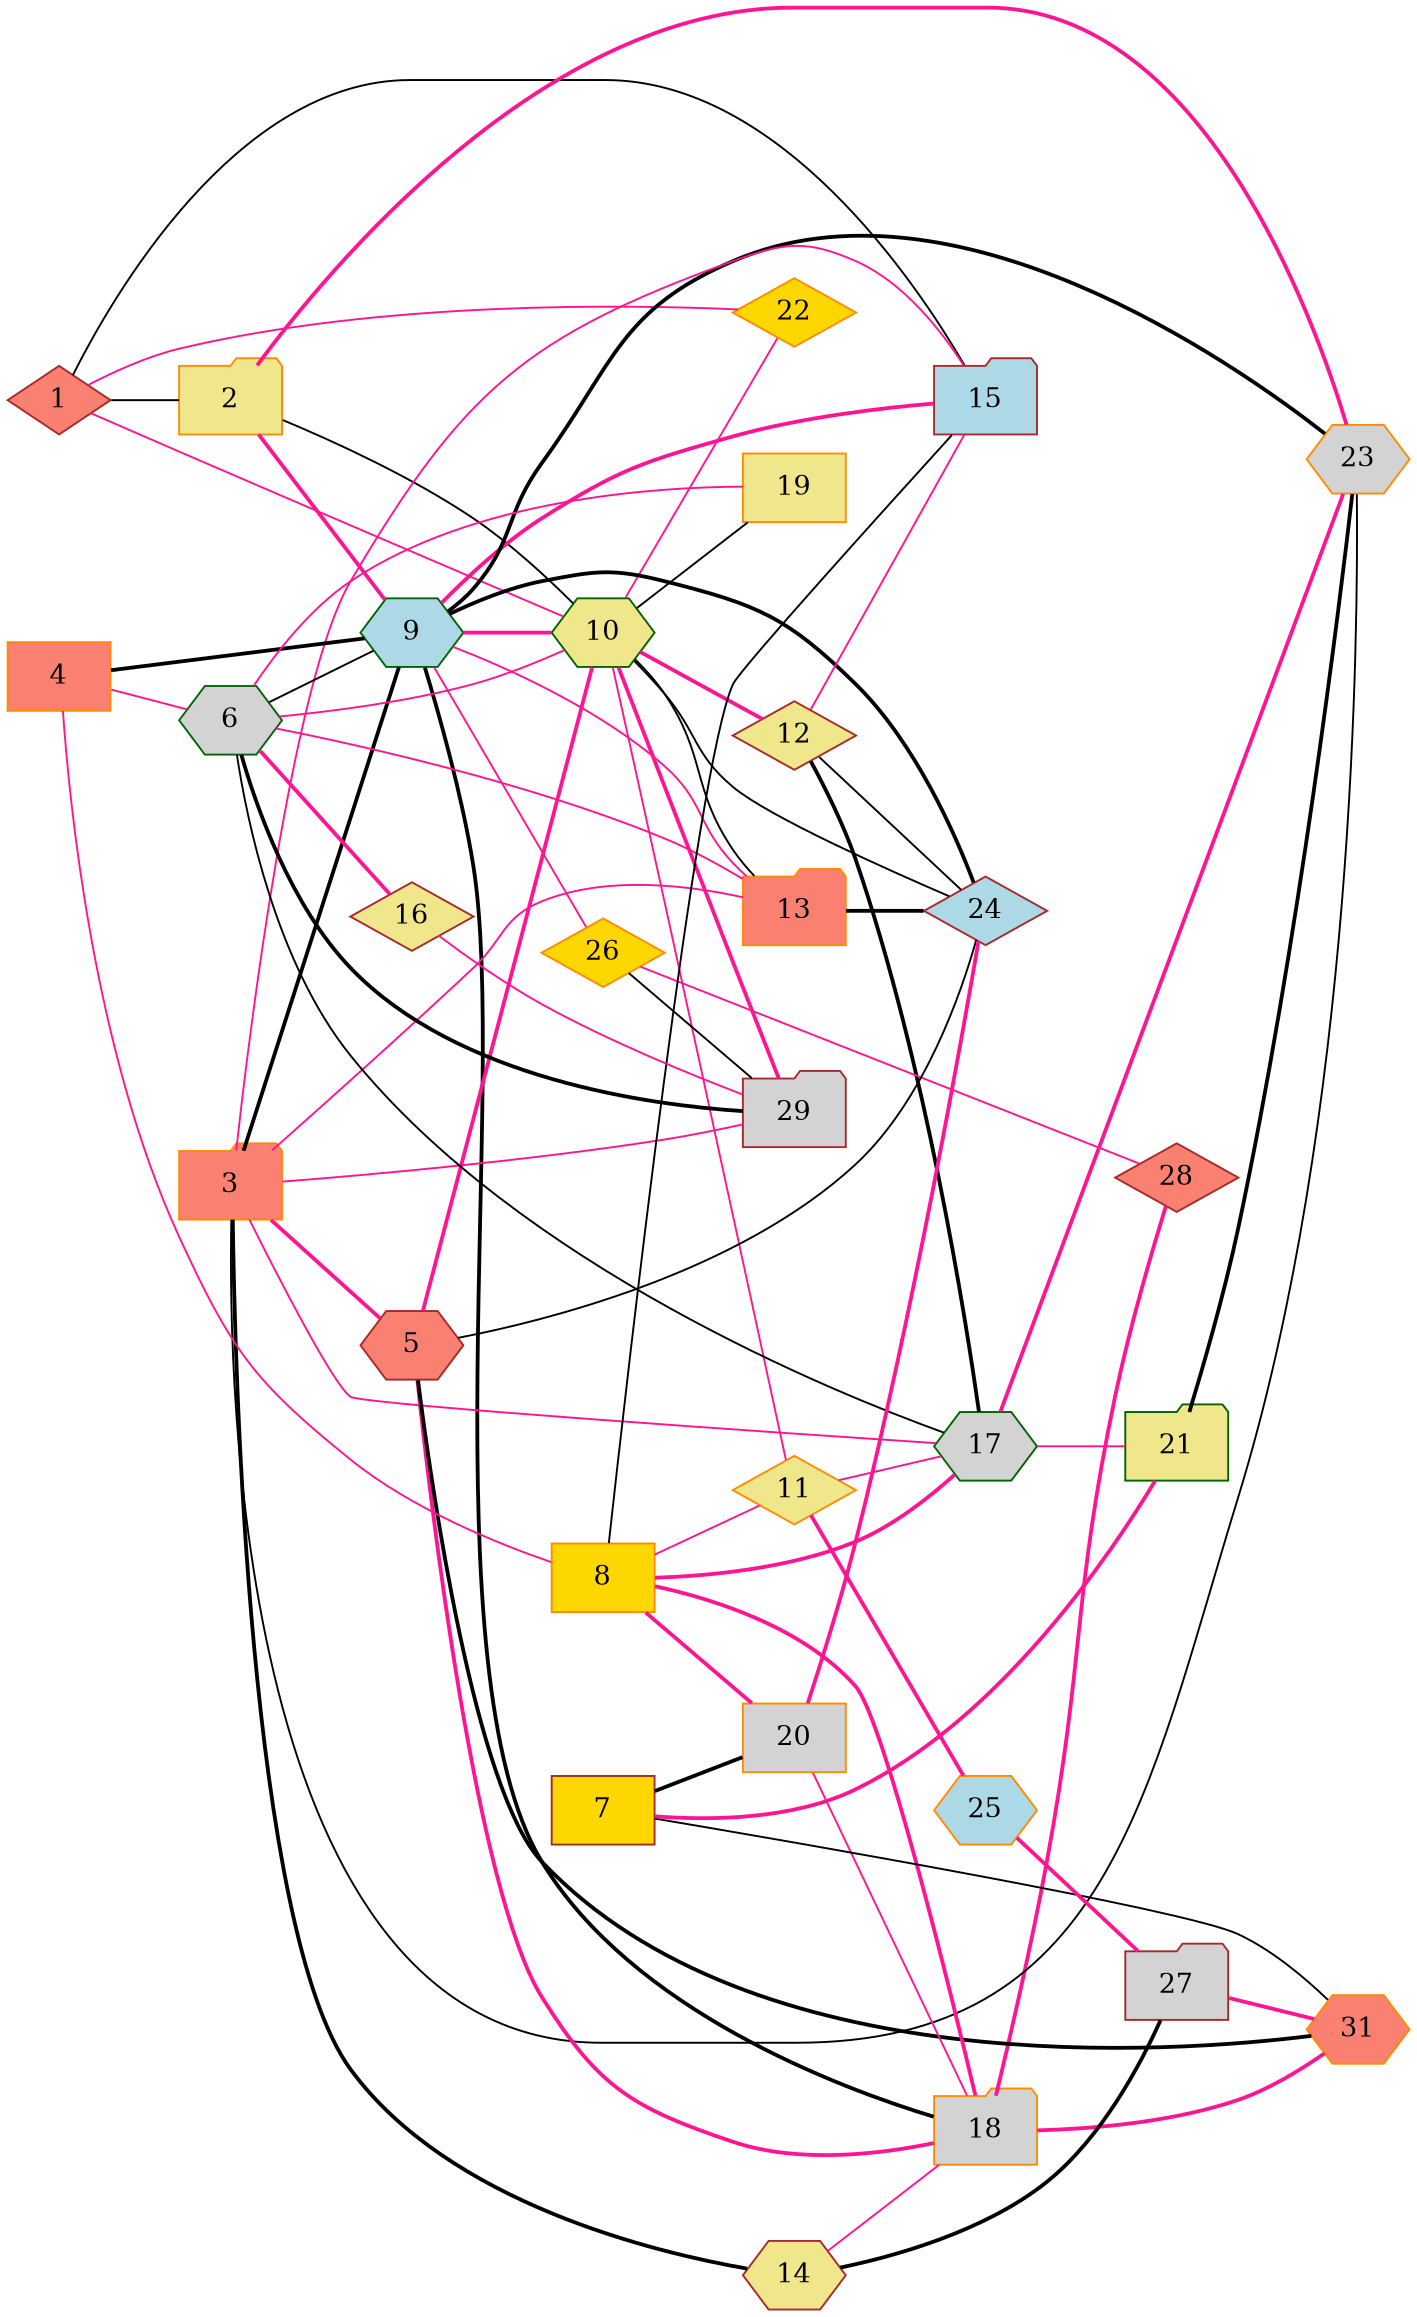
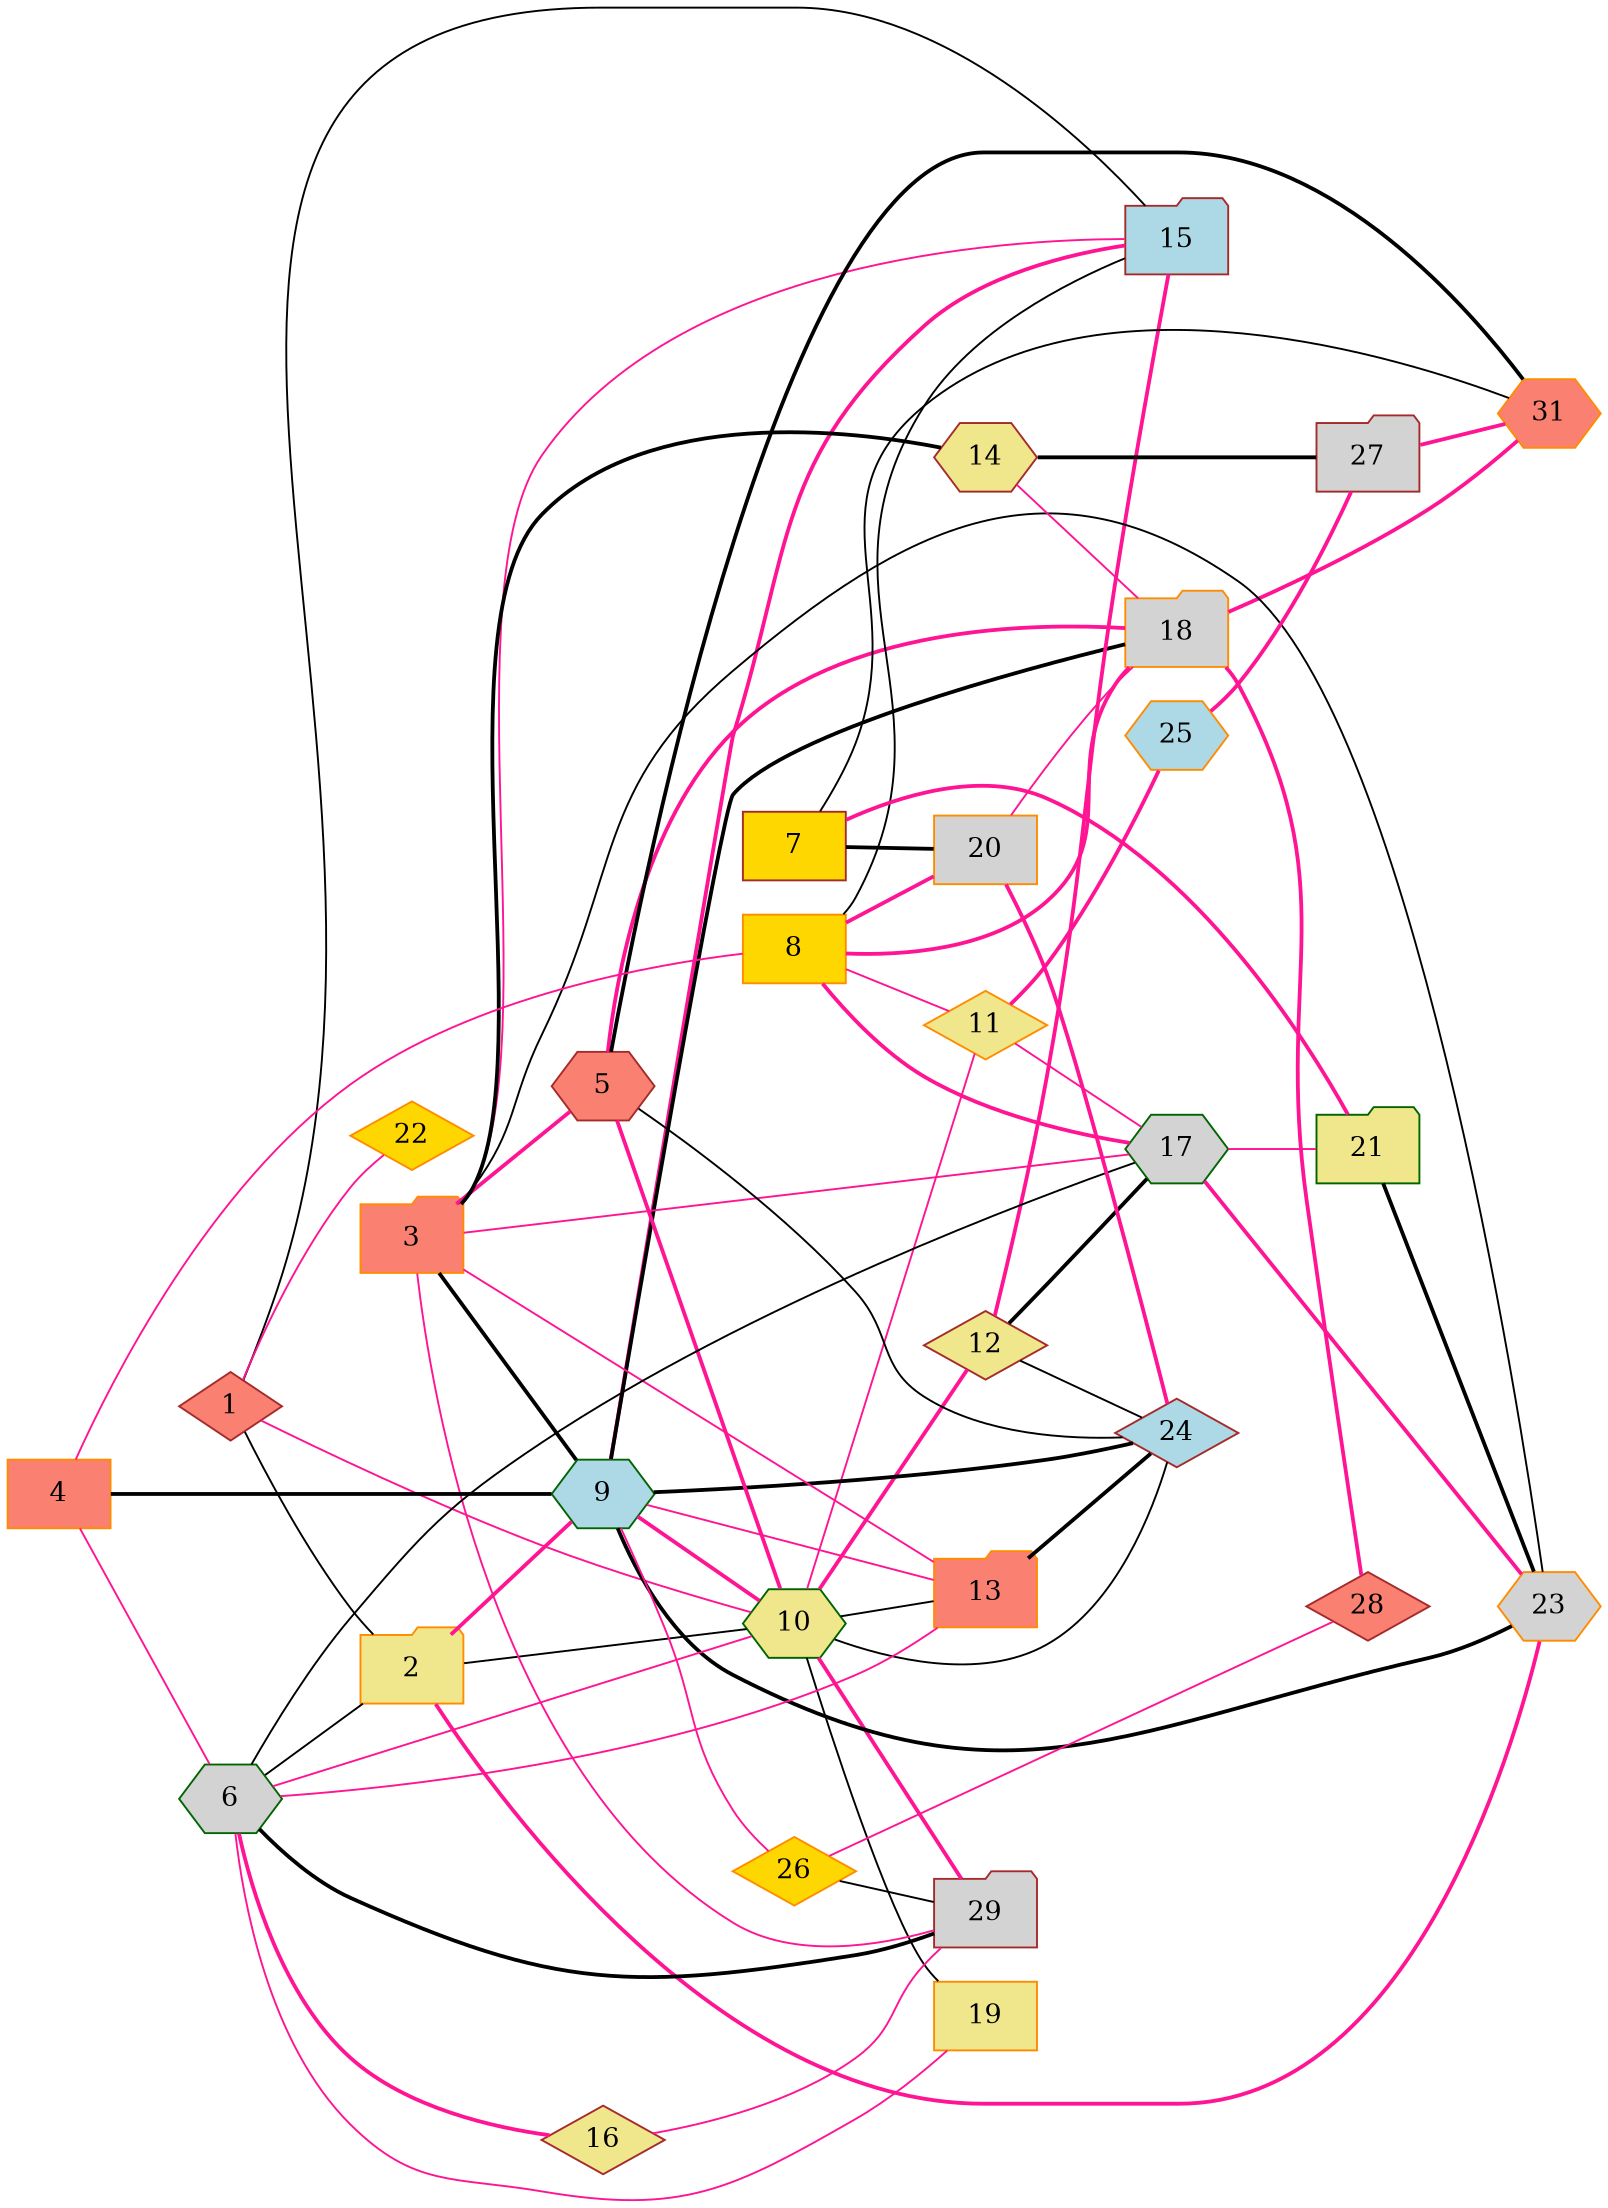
edge "22" -- "10": removed
edge "15" -- "12": style solid -> bold
edge "9" -- "6": now "2" -- "6"
